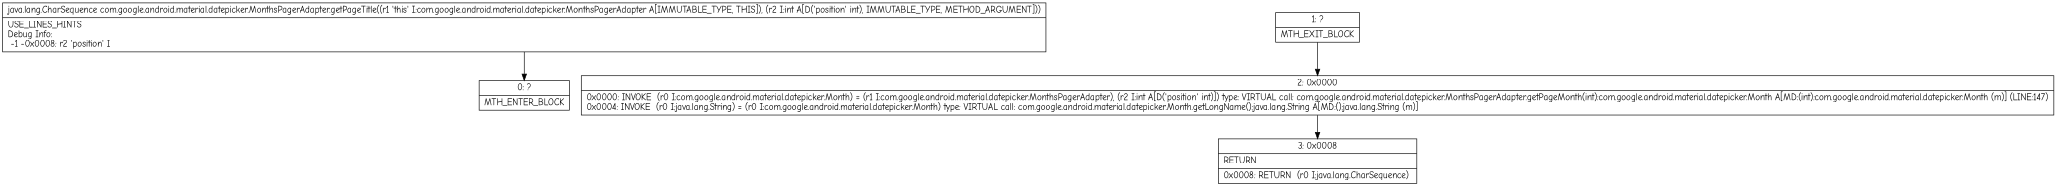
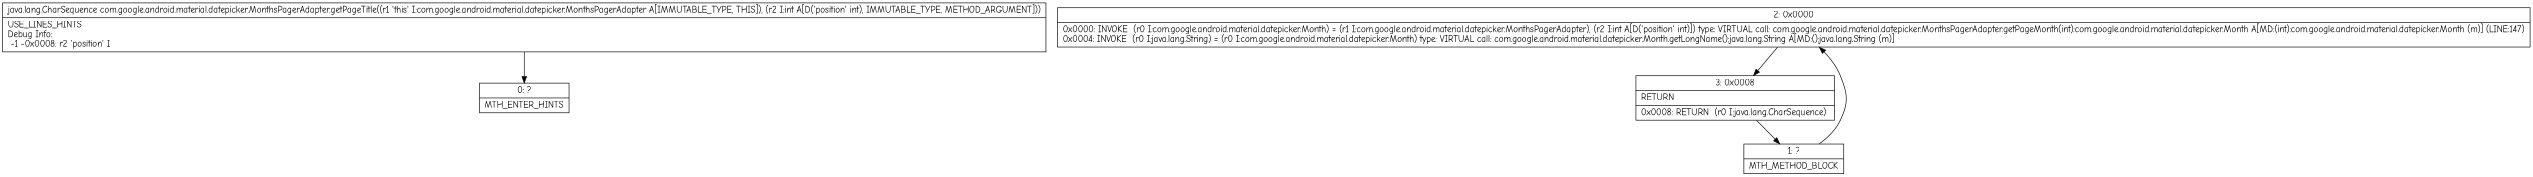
node "1: ?": text "MTH_EXIT_BLOCK" -> "MTH_METHOD_BLOCK"
node "0: ?": text "MTH_ENTER_BLOCK" -> "MTH_ENTER_HINTS"
edge "3: 0x0008" -> "1: ?": added
